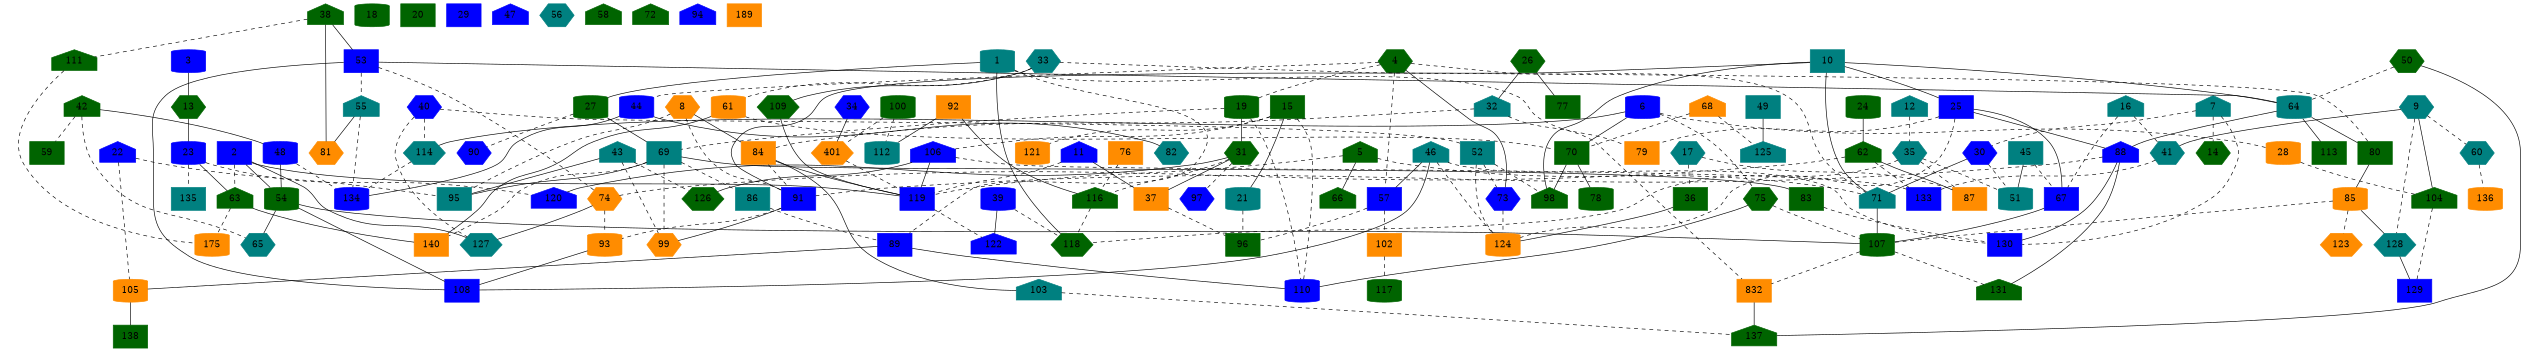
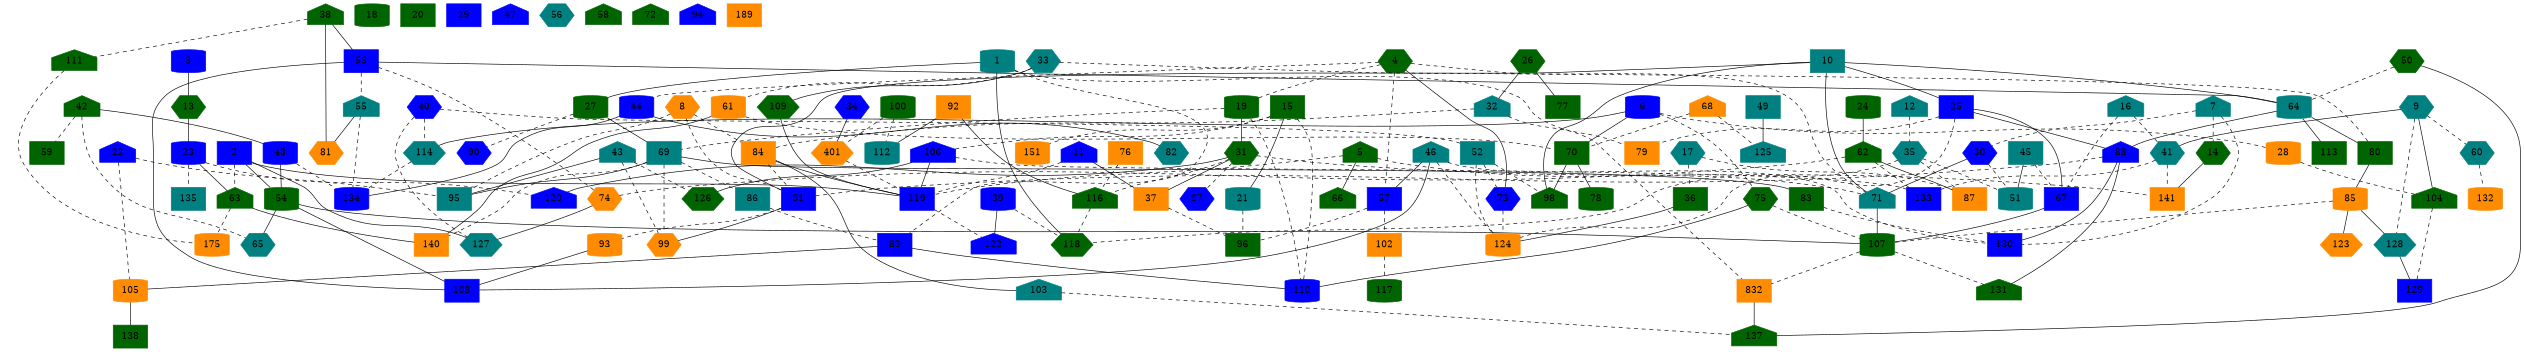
edge "8" -- "84": style solid -> dashed
node "121": label "121" -> "151"
node "141": added
node "136": label "136" -> "132"
edge "74" -- "93": removed
edge "85" -- "123": style dashed -> solid
